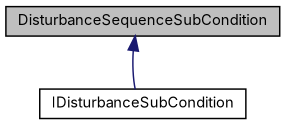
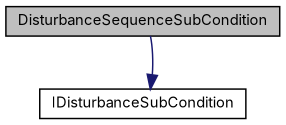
edge "IDisturbanceSubCondition" -> "DisturbanceSequenceSubCondition": reversed
